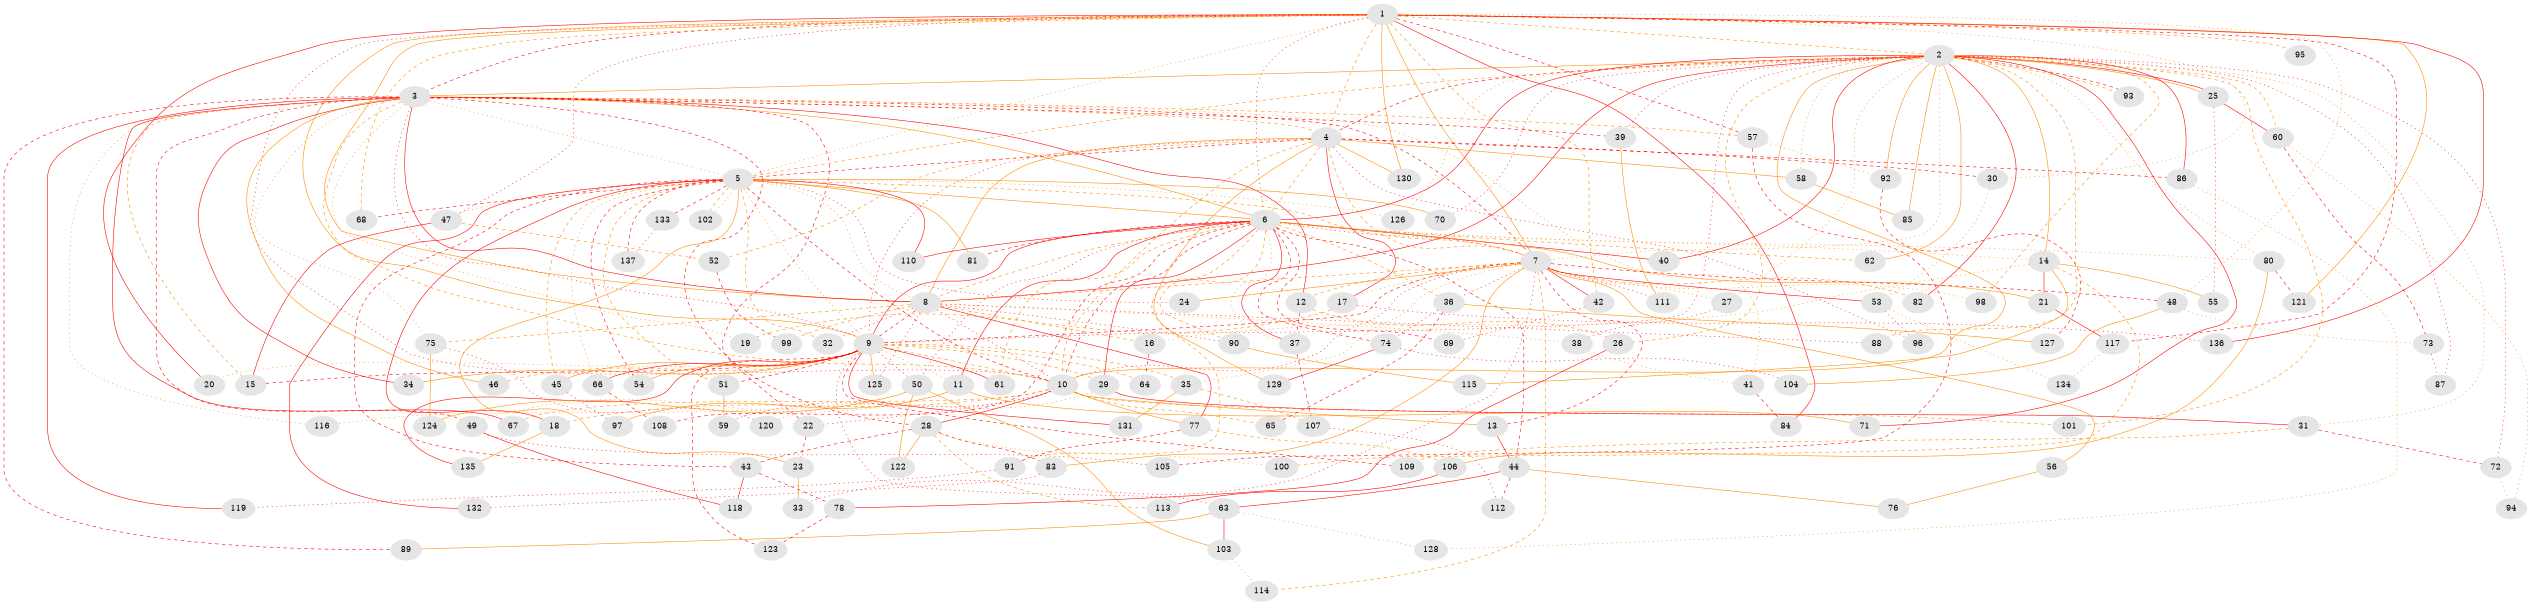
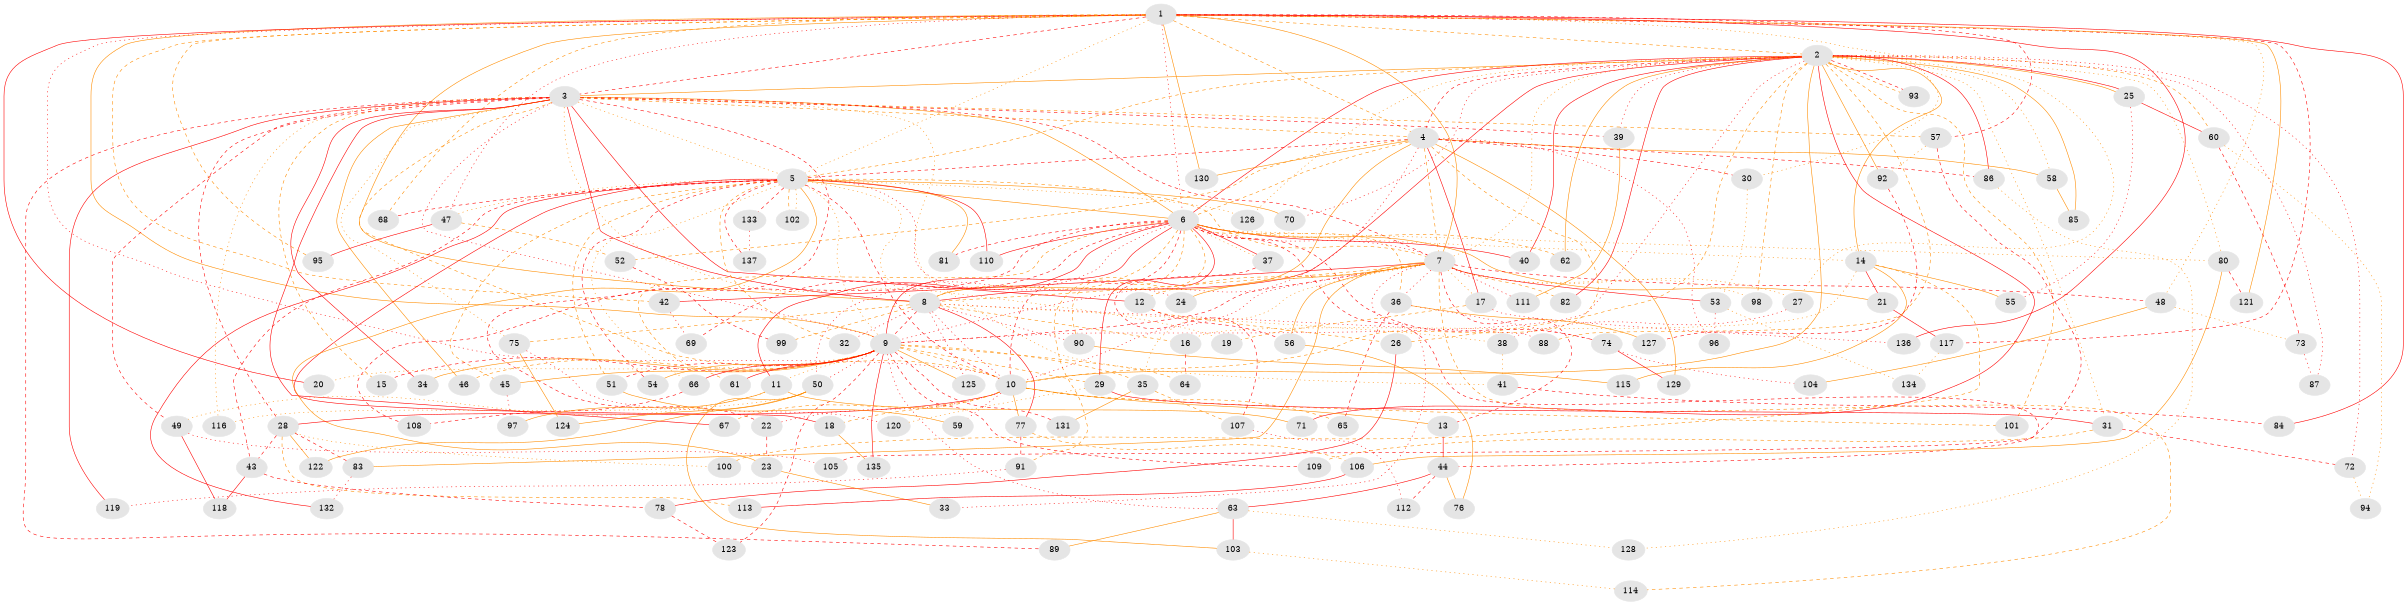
edge "47" -- "15": now "47" -- "95"
edge "12" -- "37": now "12" -- "56"
edge "9" -- "131": style solid -> dashed
